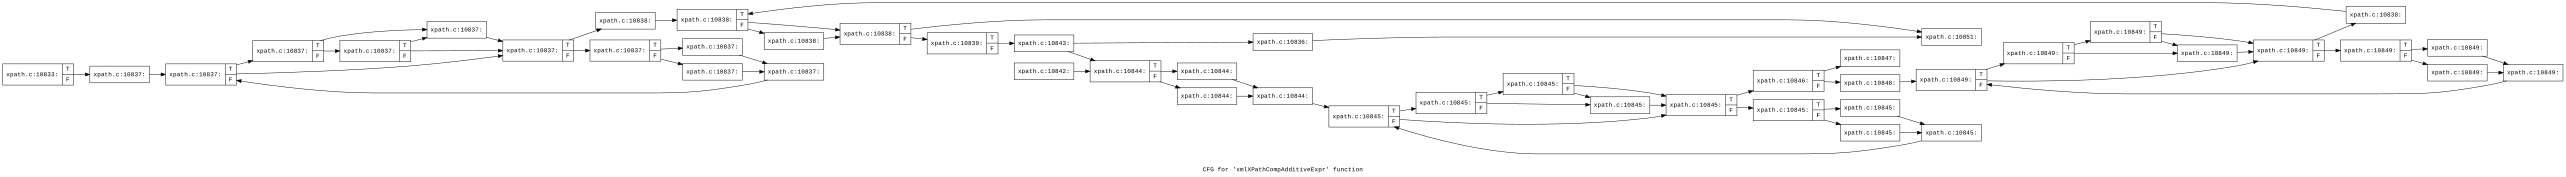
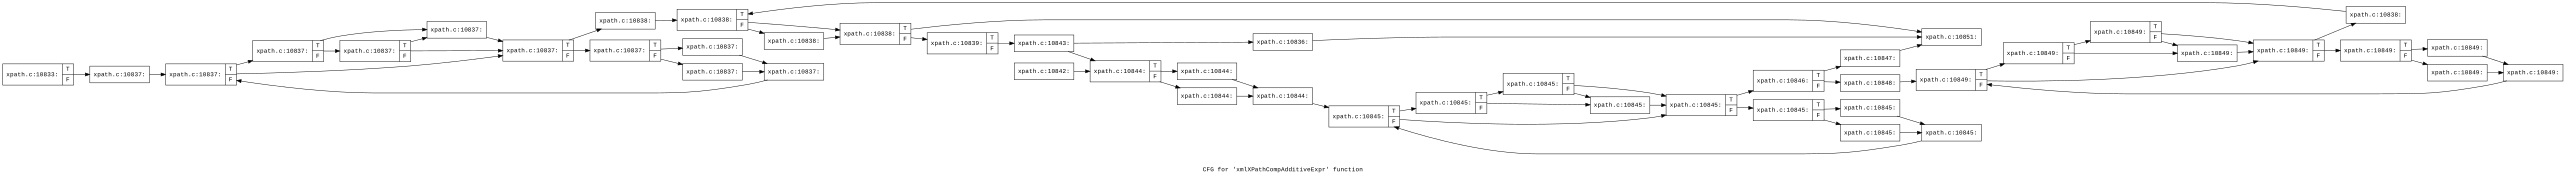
edge "xpath.c:10847:" -> "xpath.c:10851:": added
